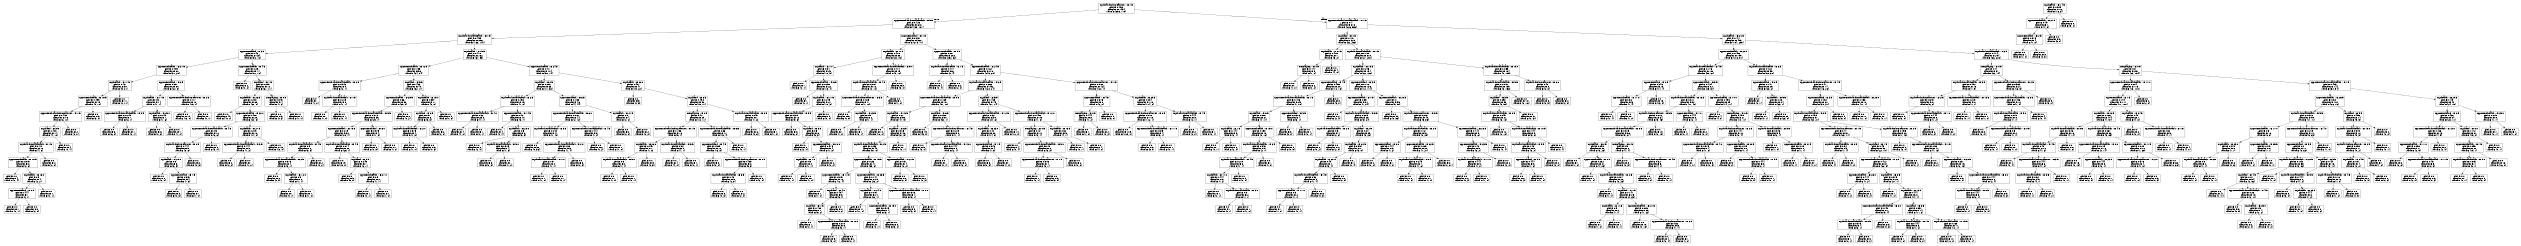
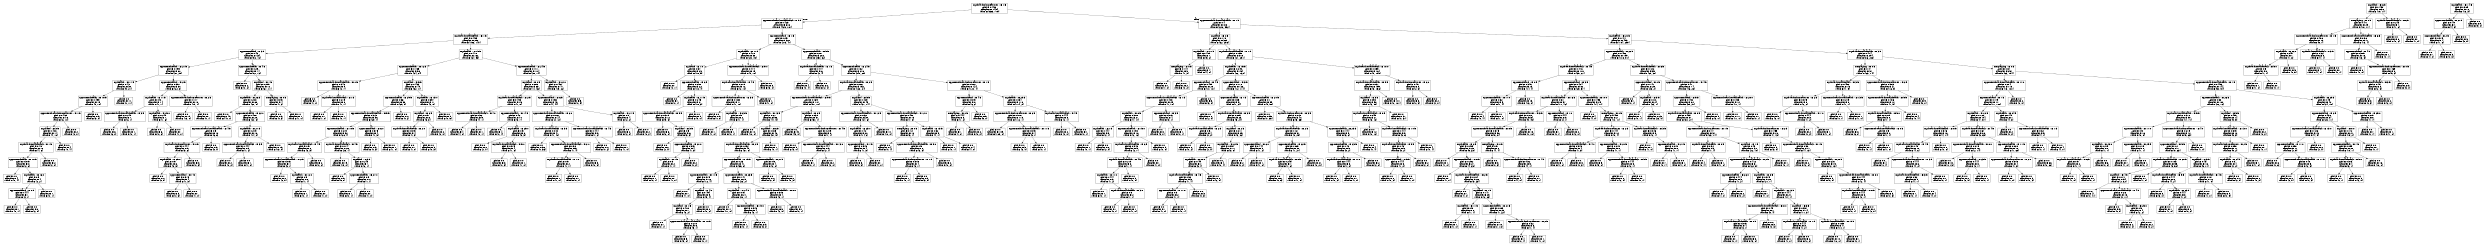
edge "my_health <= 22.0 gini = 0.497 samples = 41 value = [19, 22]" -> "my_hand <= 6.5 gini = 0.498 samples = 36 value = [19, 17]": removed
